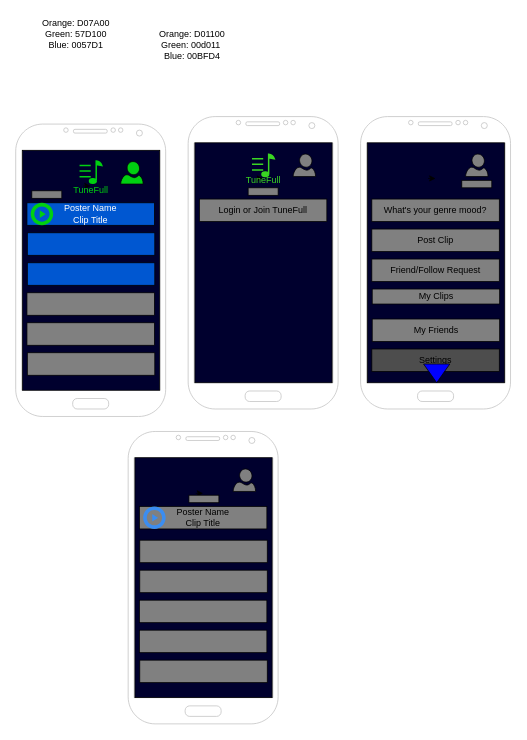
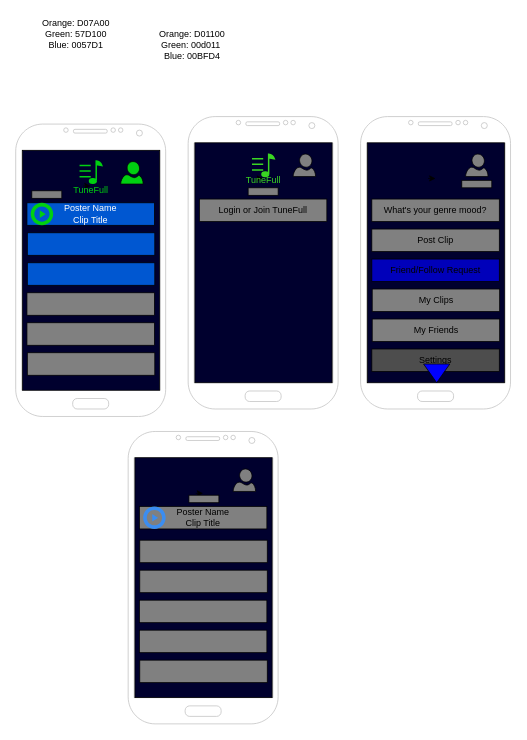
node "Friend/Follow Request": fillcolor #808080 -> #0000ba
node "My Clips": size 128x15 -> 128x23
